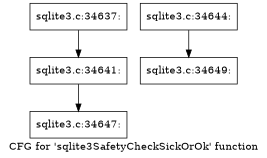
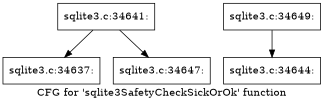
edge "sqlite3.c:34637:" -> "sqlite3.c:34641:": reversed
edge "sqlite3.c:34644:" -> "sqlite3.c:34649:": reversed
